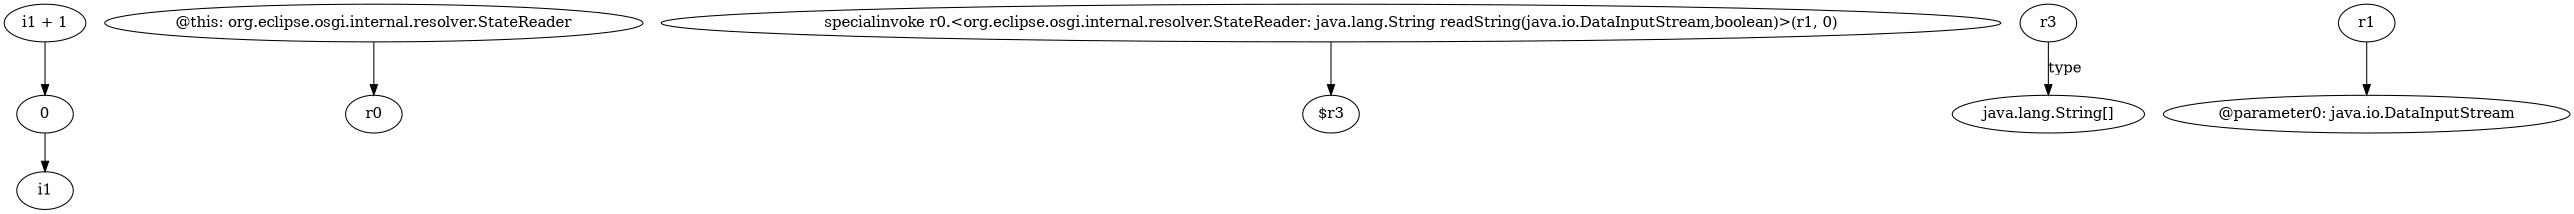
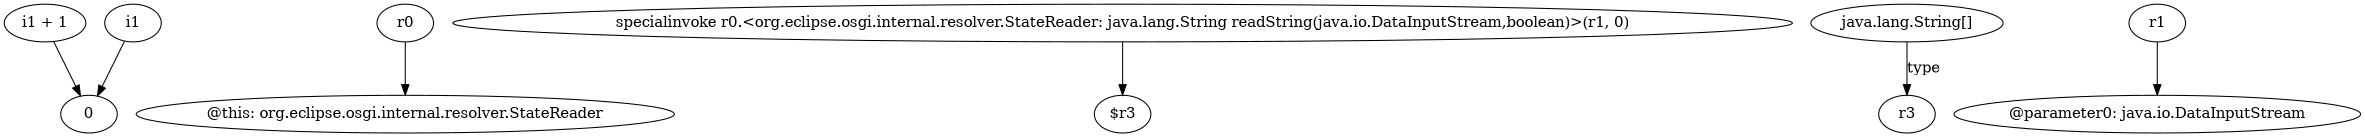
edge "@this: org.eclipse.osgi.internal.resolver.StateReader" -> "r0": reversed
edge "r3" -> "java.lang.String[]": reversed
edge "0" -> "i1": reversed
